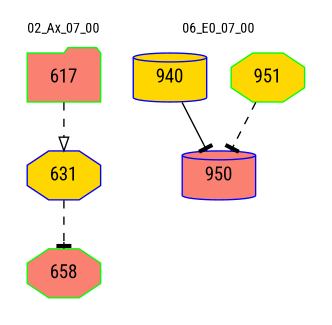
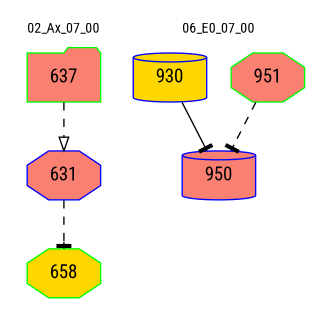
node "617": label "617" -> "637"
node "940": label "940" -> "930"
node "951": fillcolor gold -> salmon
node "631": fillcolor gold -> salmon
node "658": fillcolor salmon -> gold
